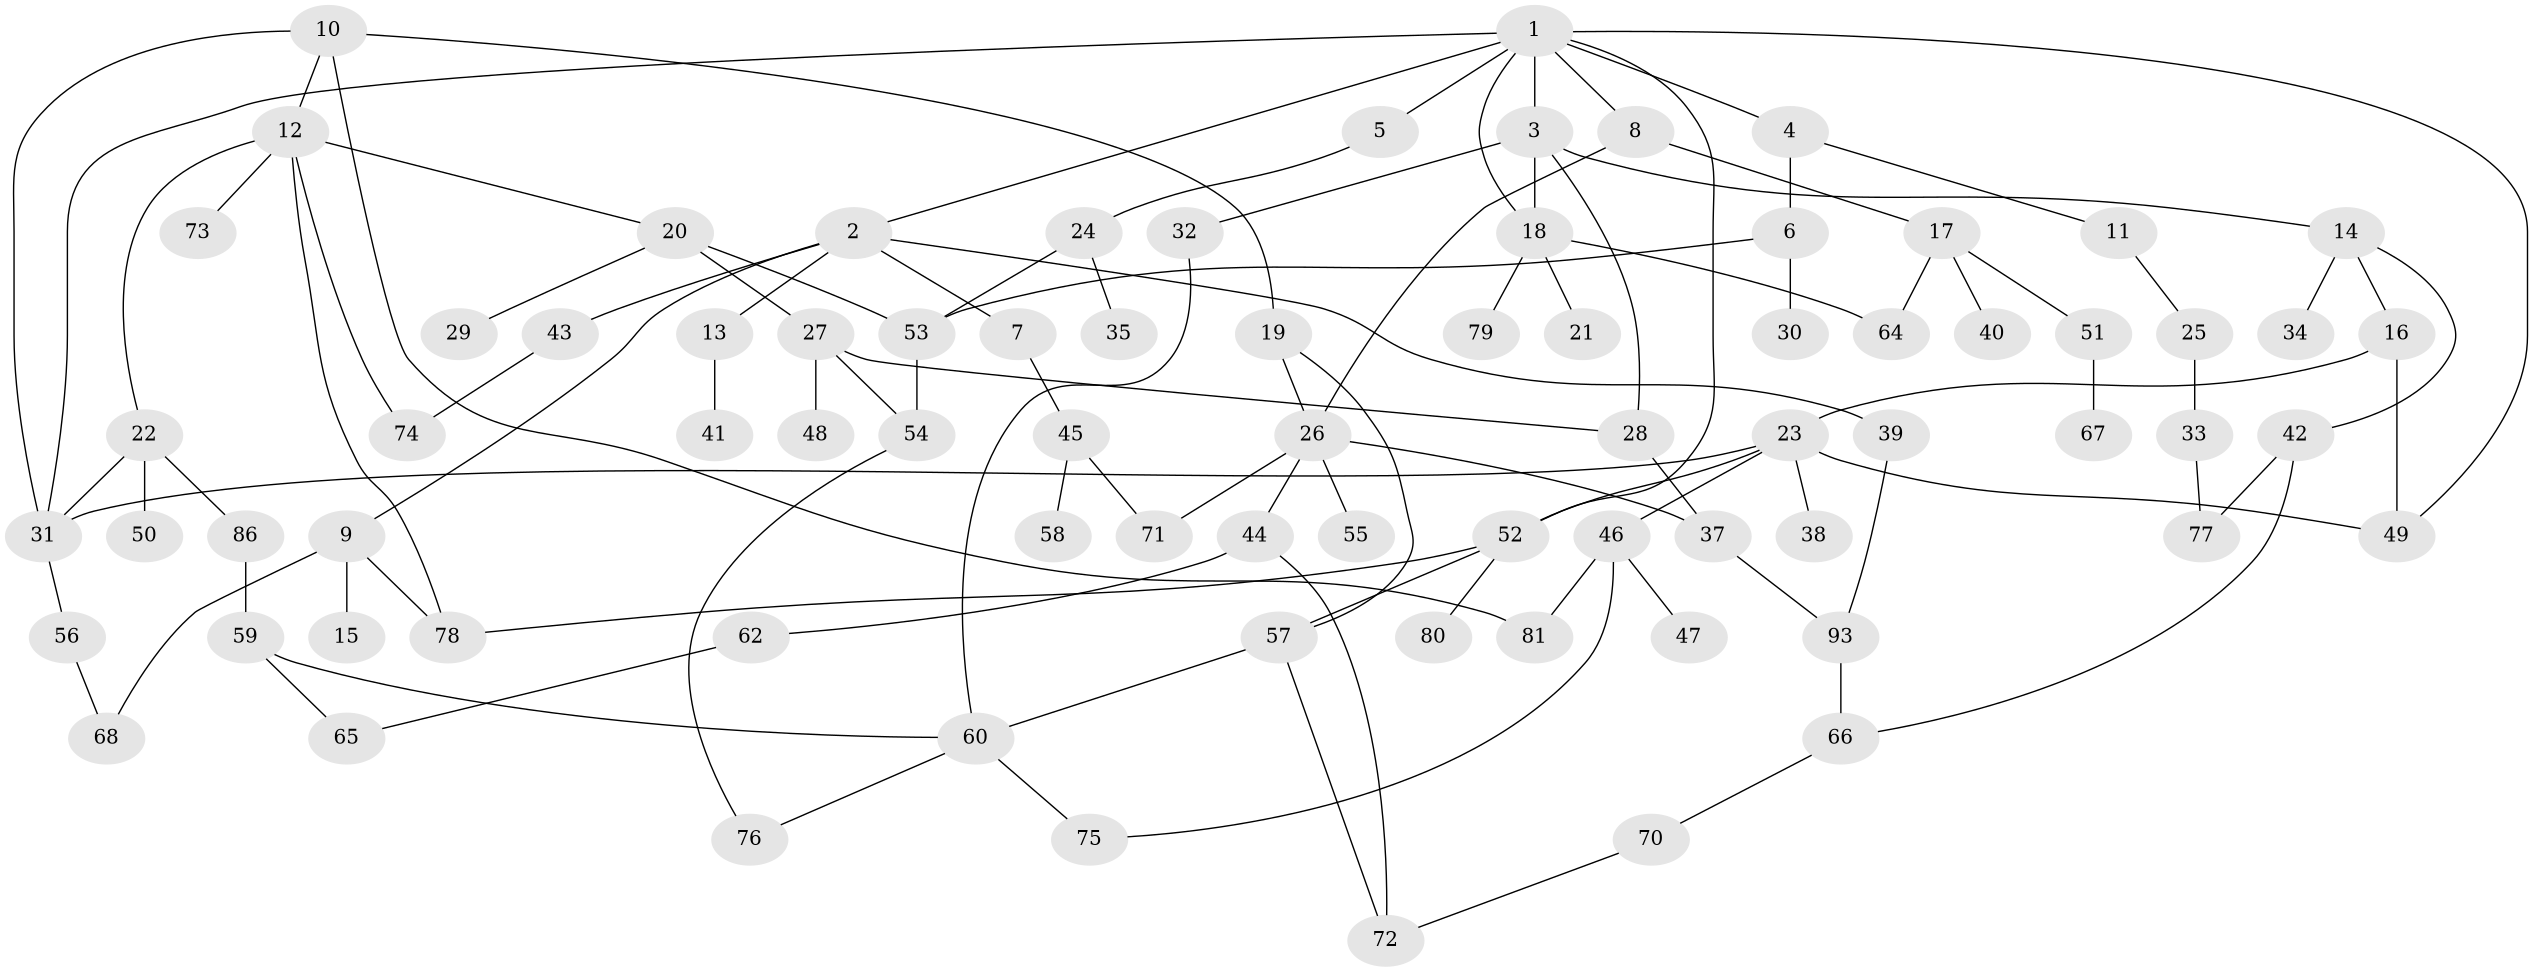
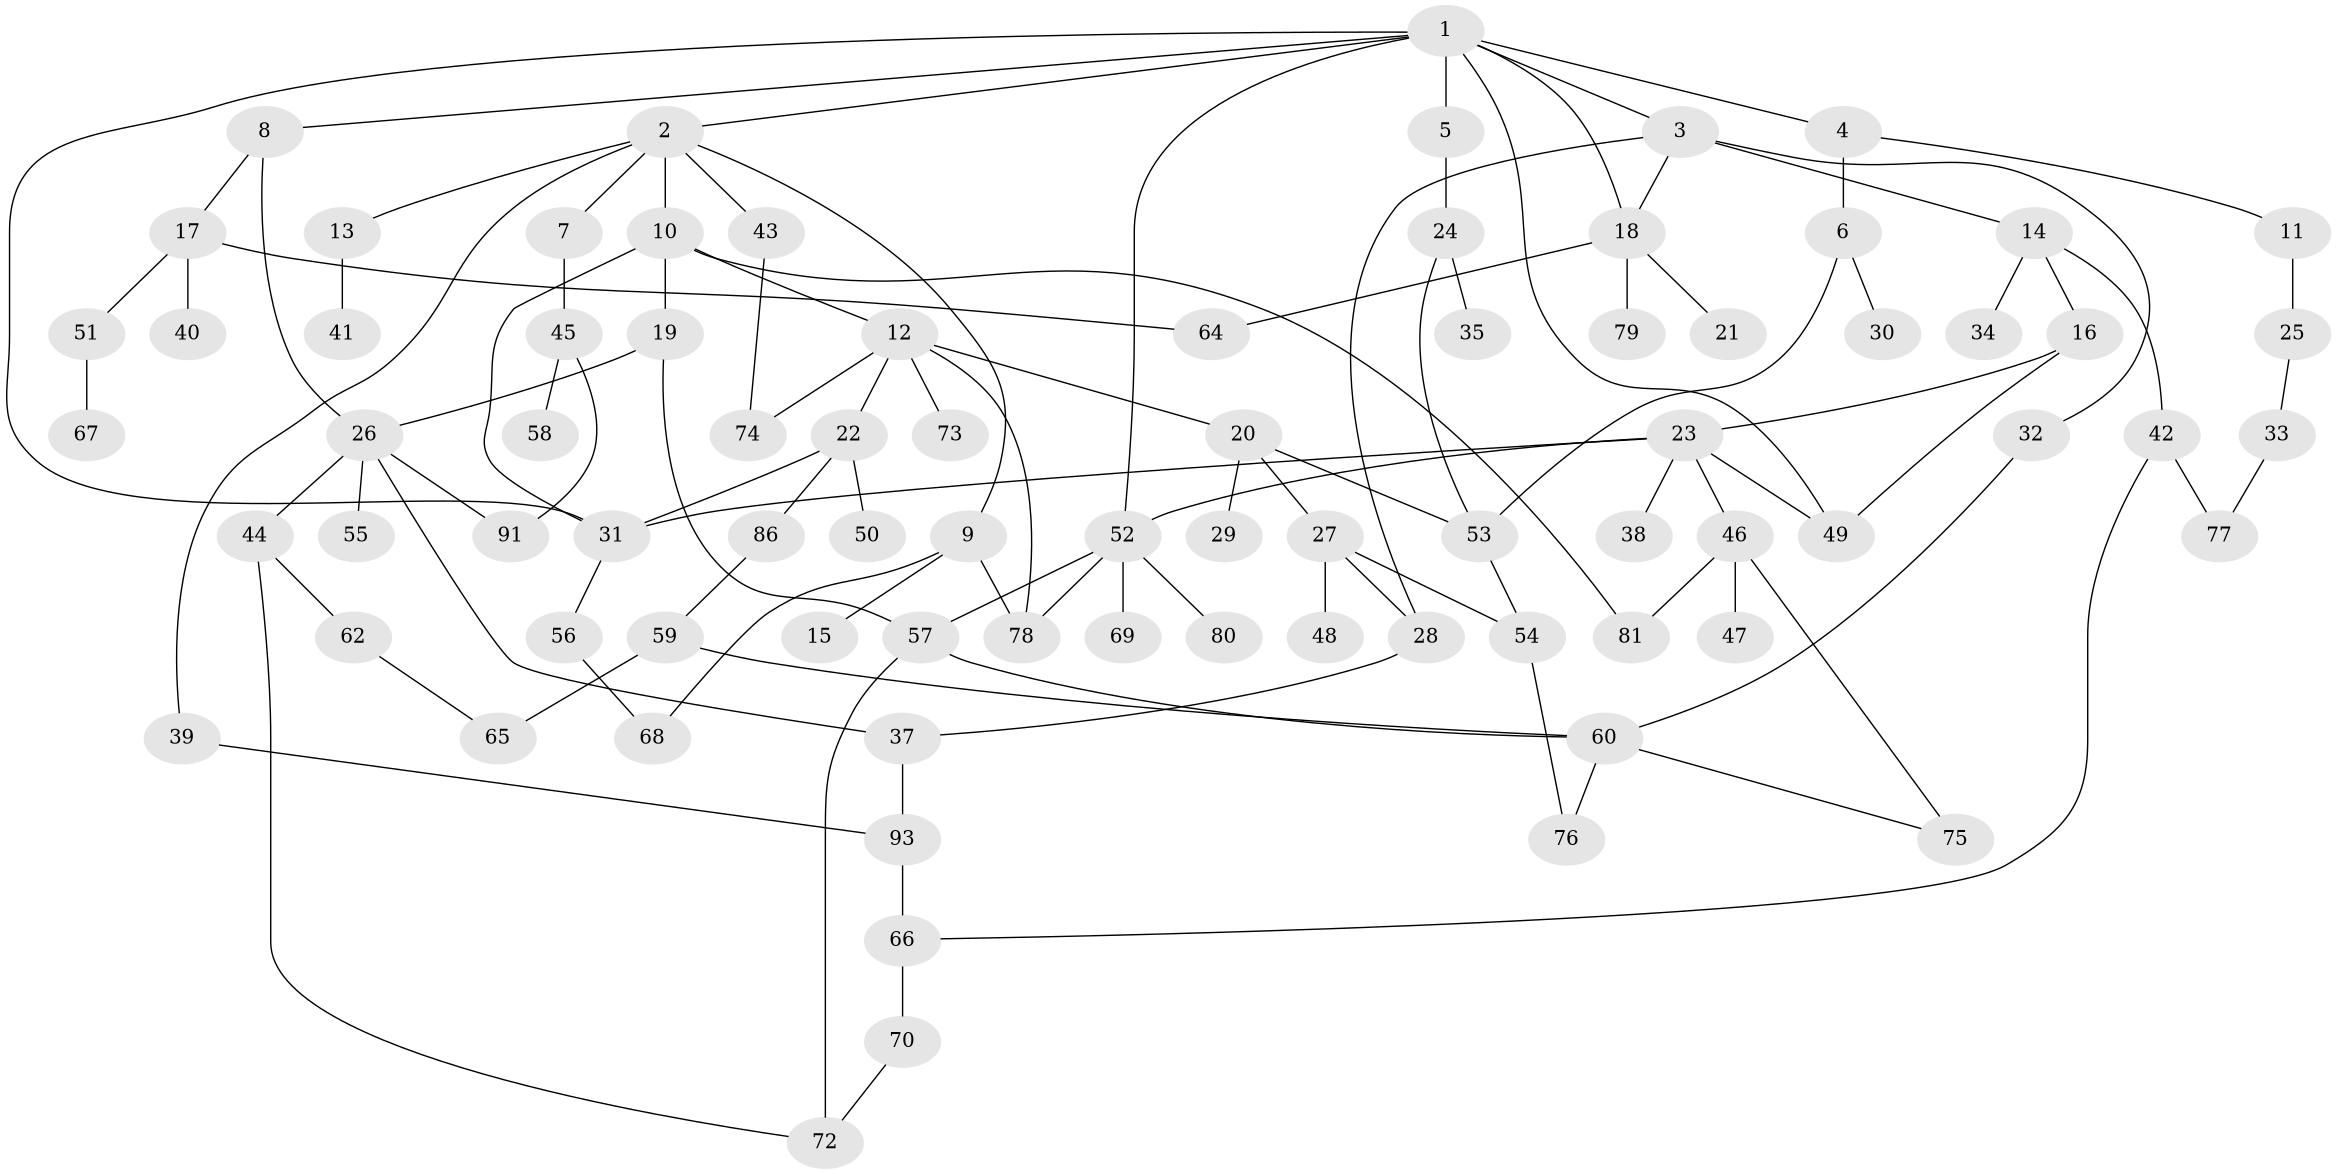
edge "2" -- "10": added
node "71": label "71" -> "91"
node "69": added
